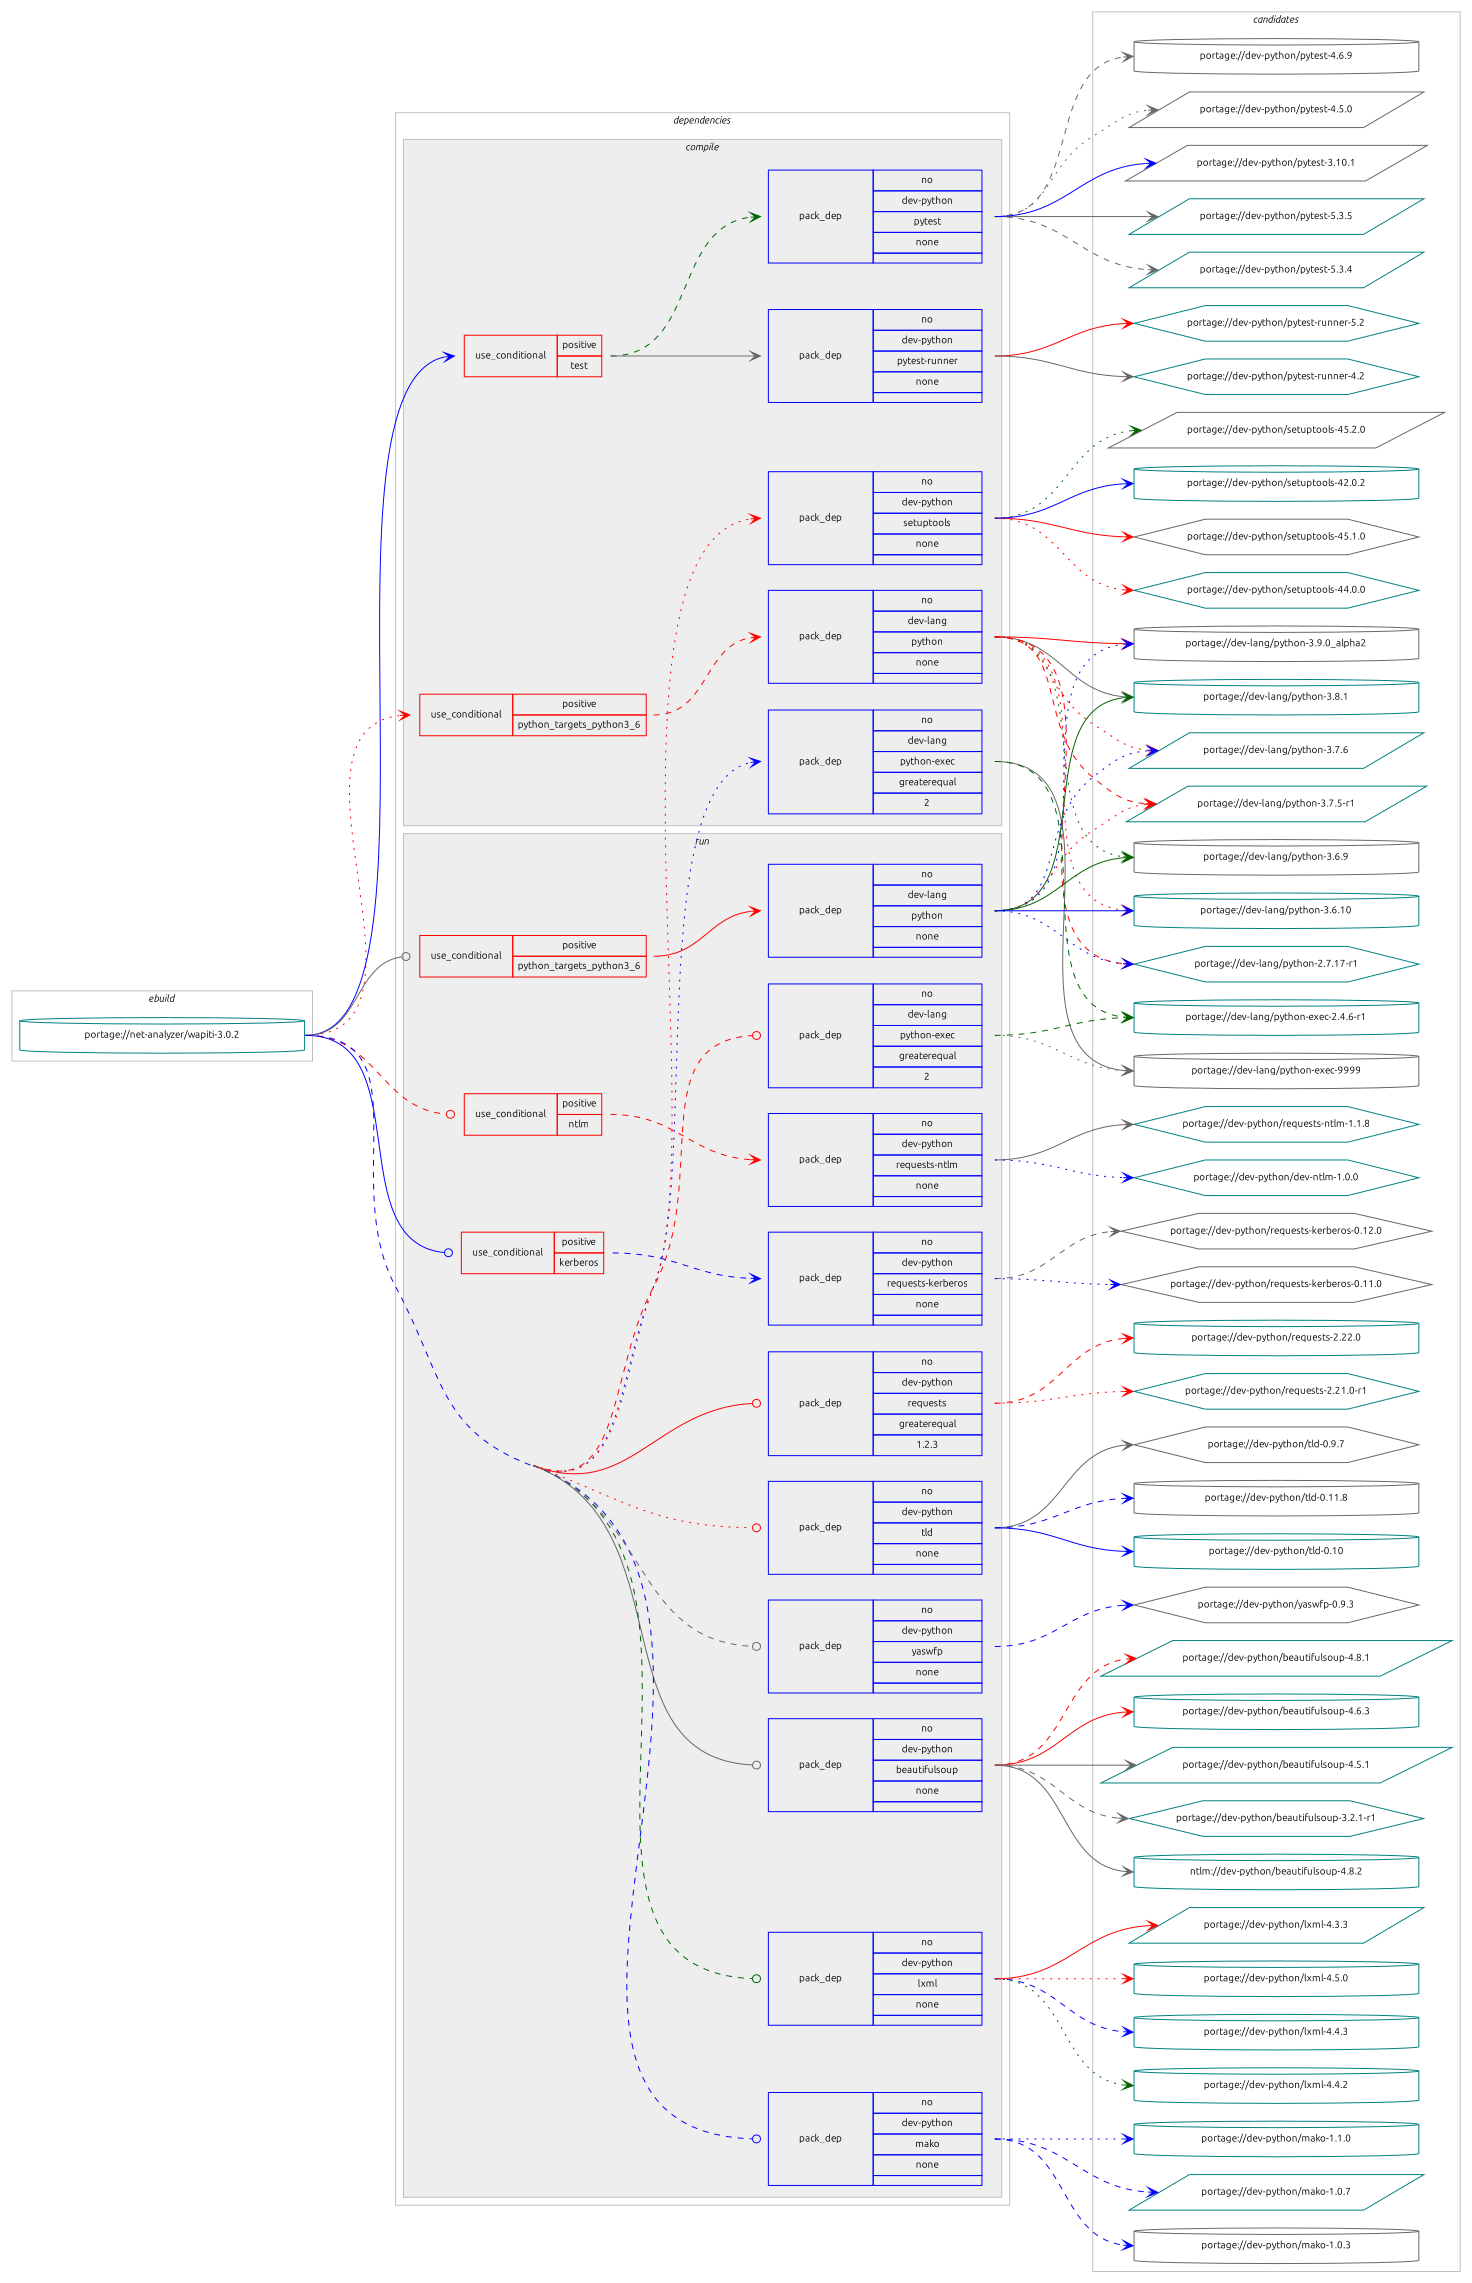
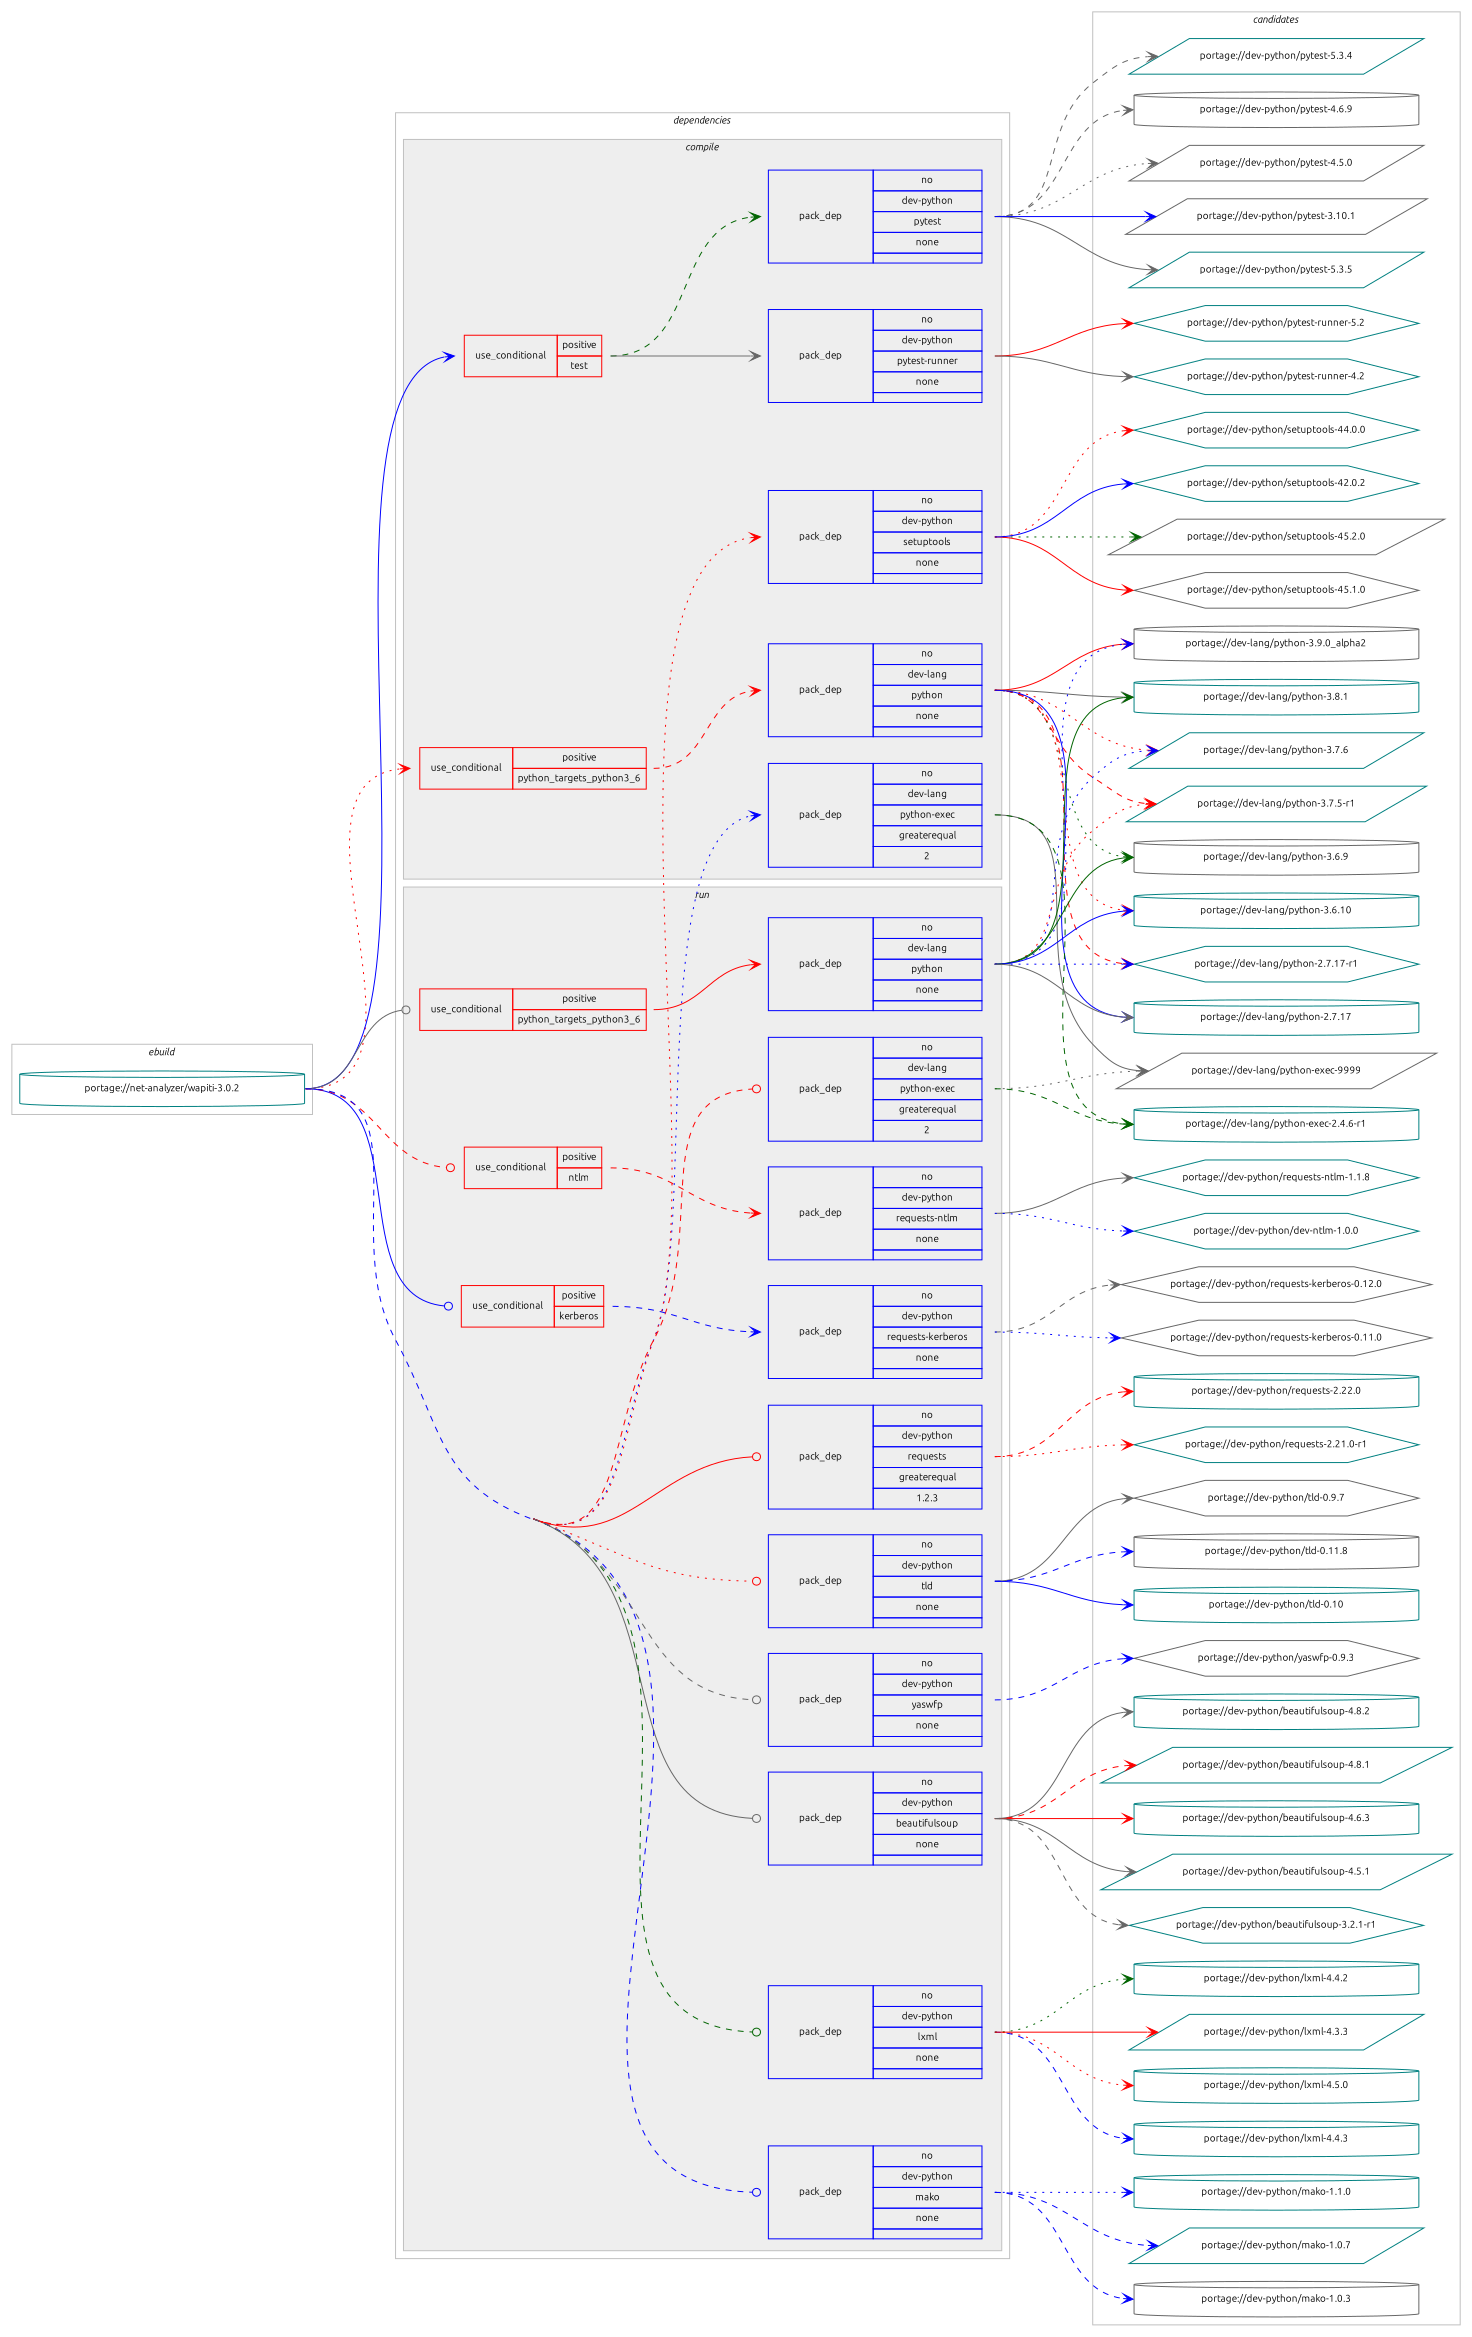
node "portage://dev-python/setuptools-42.0.2": shape cylinder -> hexagon
node "portage://dev-lang/python-2.7.17": added
node "portage://dev-lang/python-exec-9999": shape cylinder -> parallelogram
node "ntlm://dev-python/beautifulsoup-4.8.2": label "ntlm://dev-python/beautifulsoup-4.8.2" -> "portage://dev-python/beautifulsoup-4.8.2"
